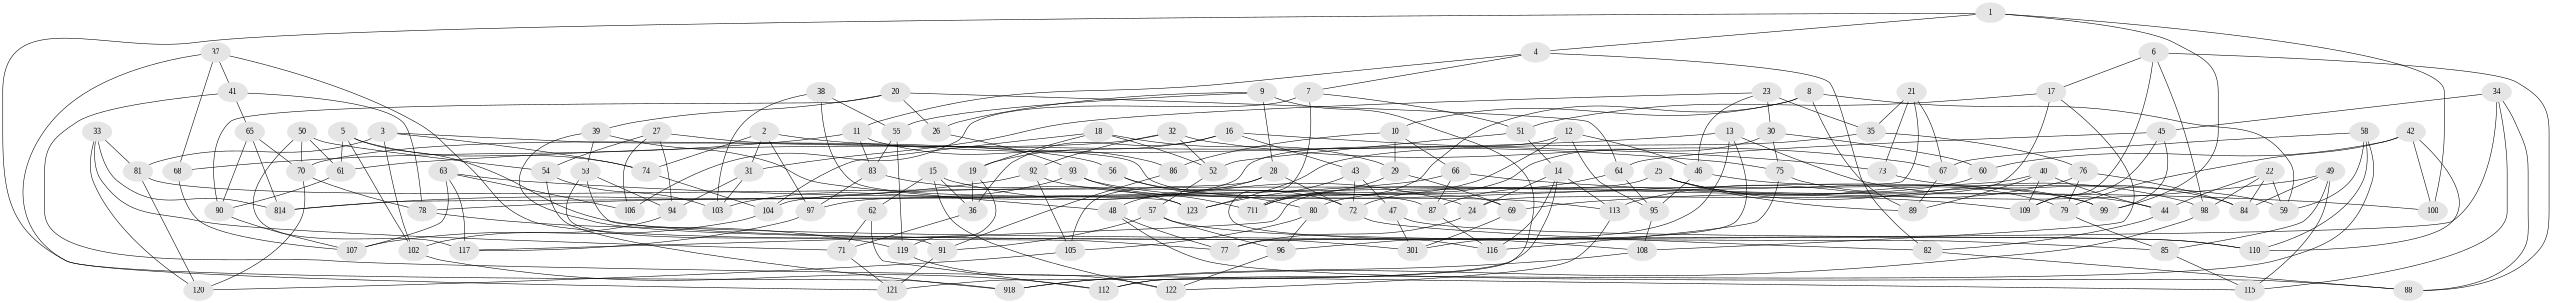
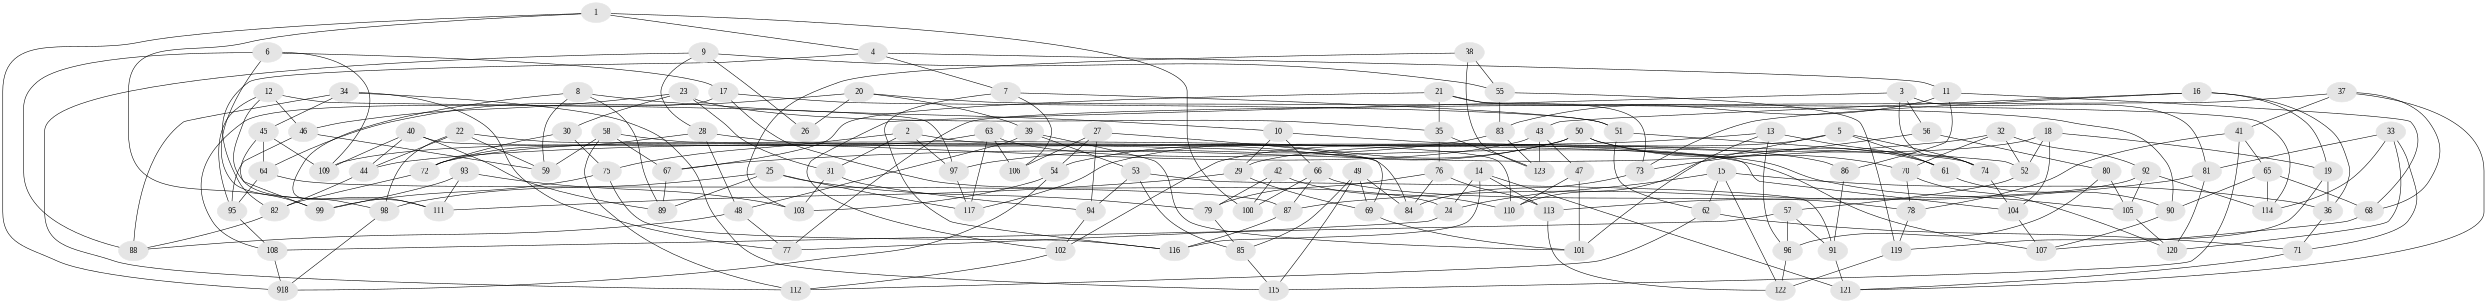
edge "26" -- "93": removed
edge "65" -- "70": now "65" -- "68"
edge "51" -- "14": now "51" -- "62"
node "60": removed
edge "56" -- "72": now "56" -- "73"
node "814": label "814" -> "114"
node "711": label "711" -> "111"
node "301": label "301" -> "101"
